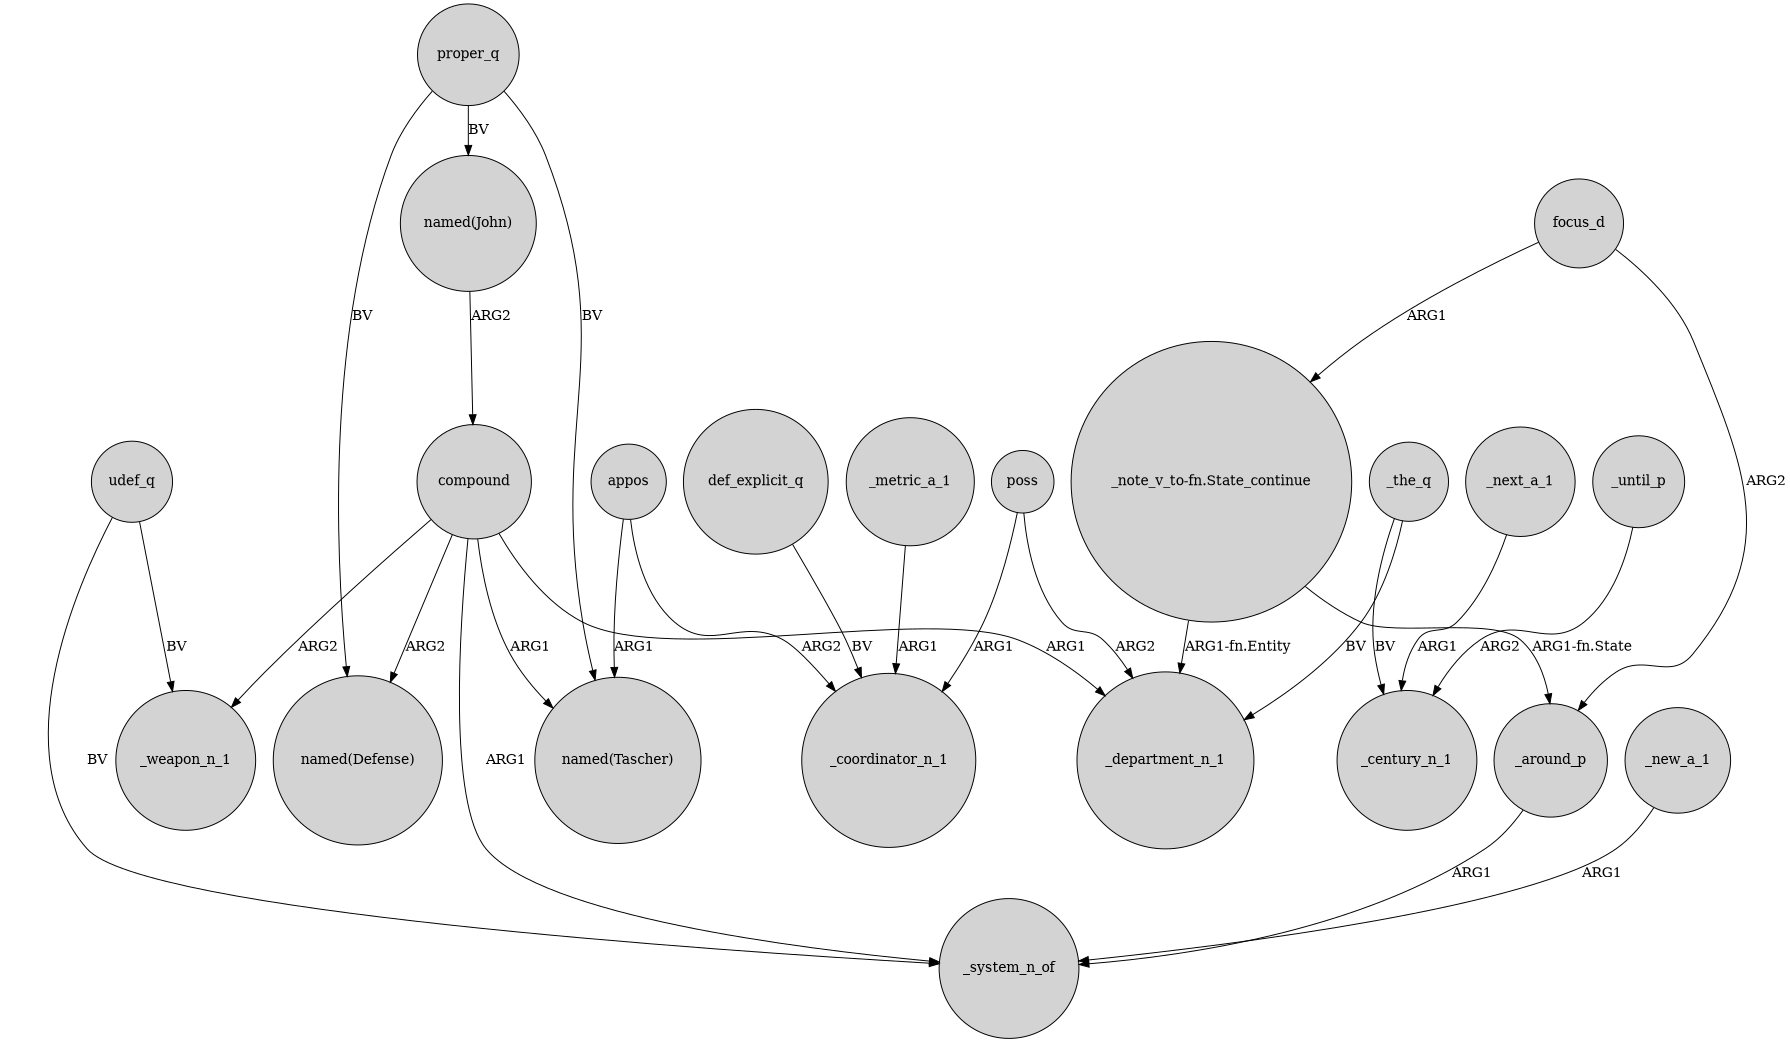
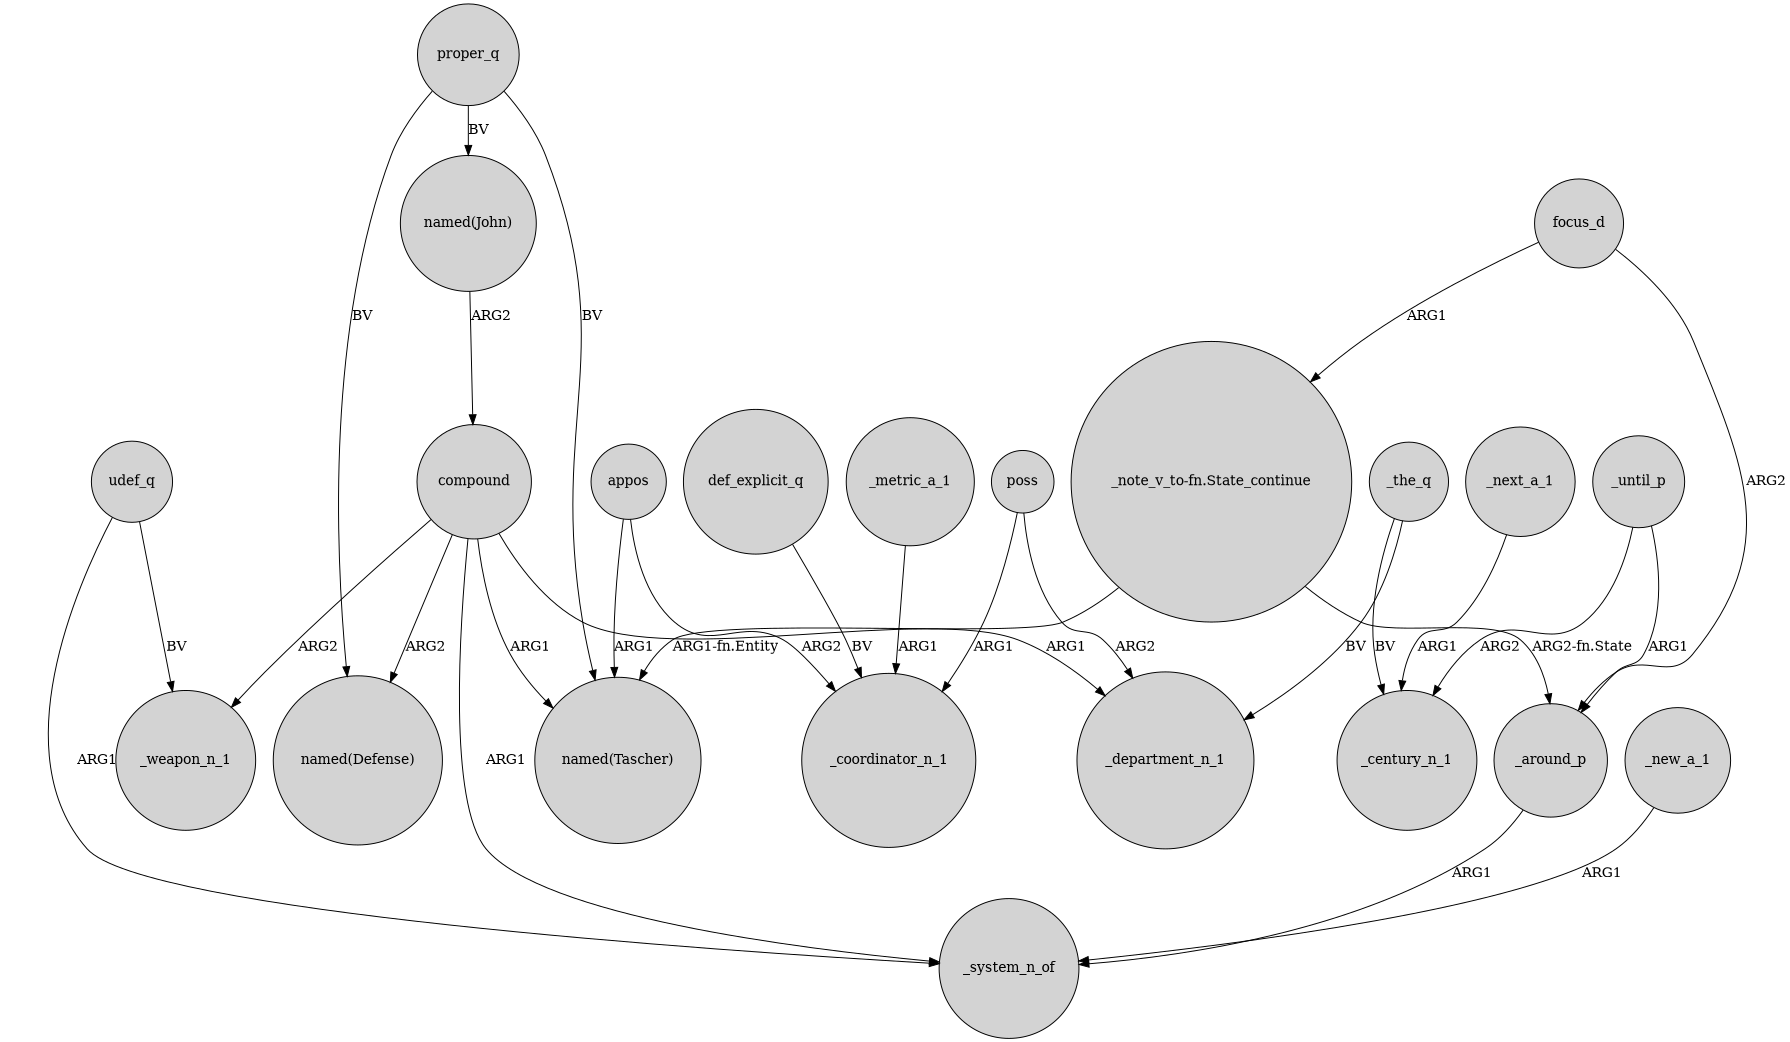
edge "_until_p" -> "_around_p": added, label "ARG1"
edge "_note_v_to-fn.State_continue" -> "_department_n_1": now "_note_v_to-fn.State_continue" -> "named(Tascher)"
edge "_note_v_to-fn.State_continue" -> "_around_p": label "ARG1-fn.State" -> "ARG2-fn.State"
edge "udef_q" -> "_system_n_of": label "BV" -> "ARG1"
